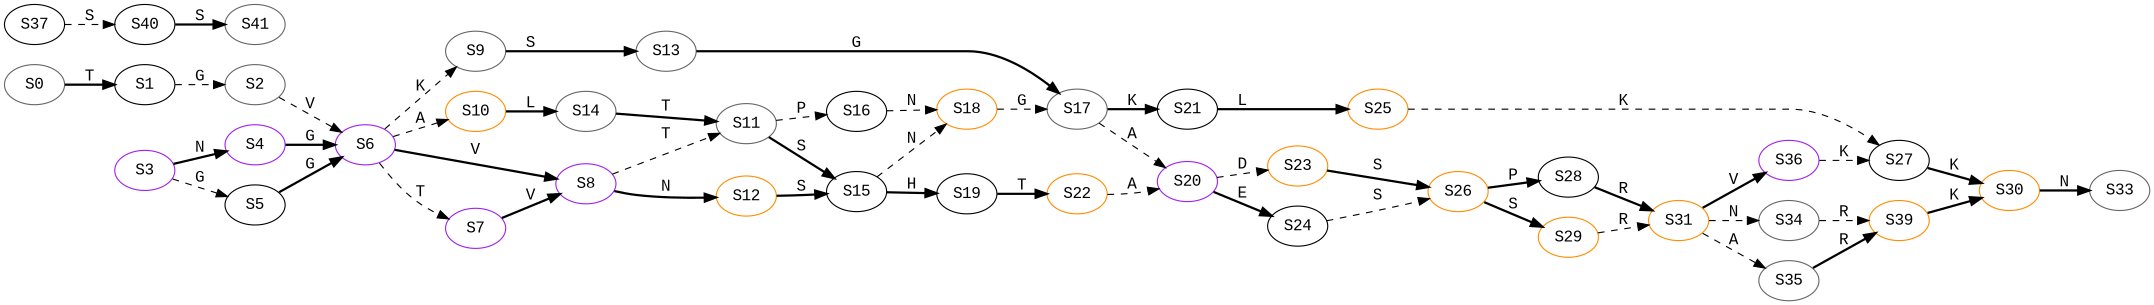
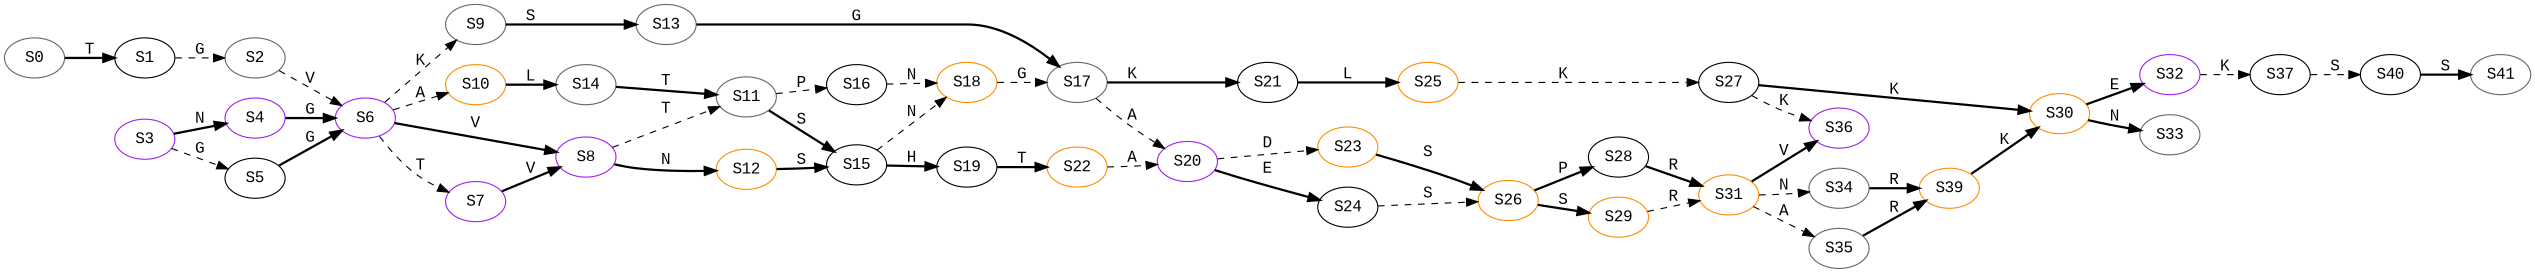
node "S32": added
edge "S36" -> "S27": reversed
edge "S34" -> "S39": style dashed -> bold
